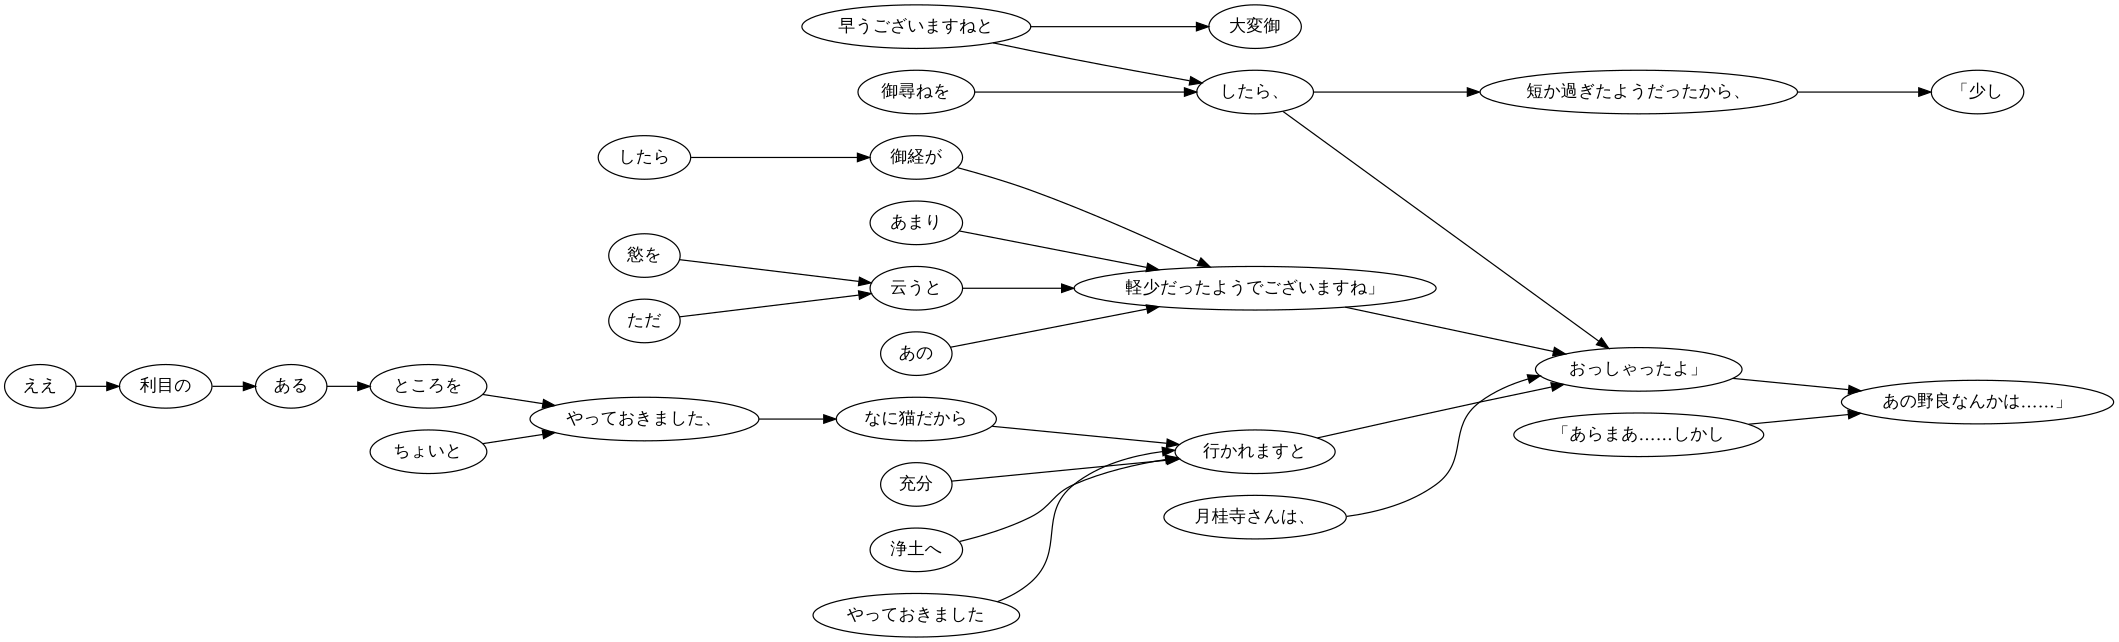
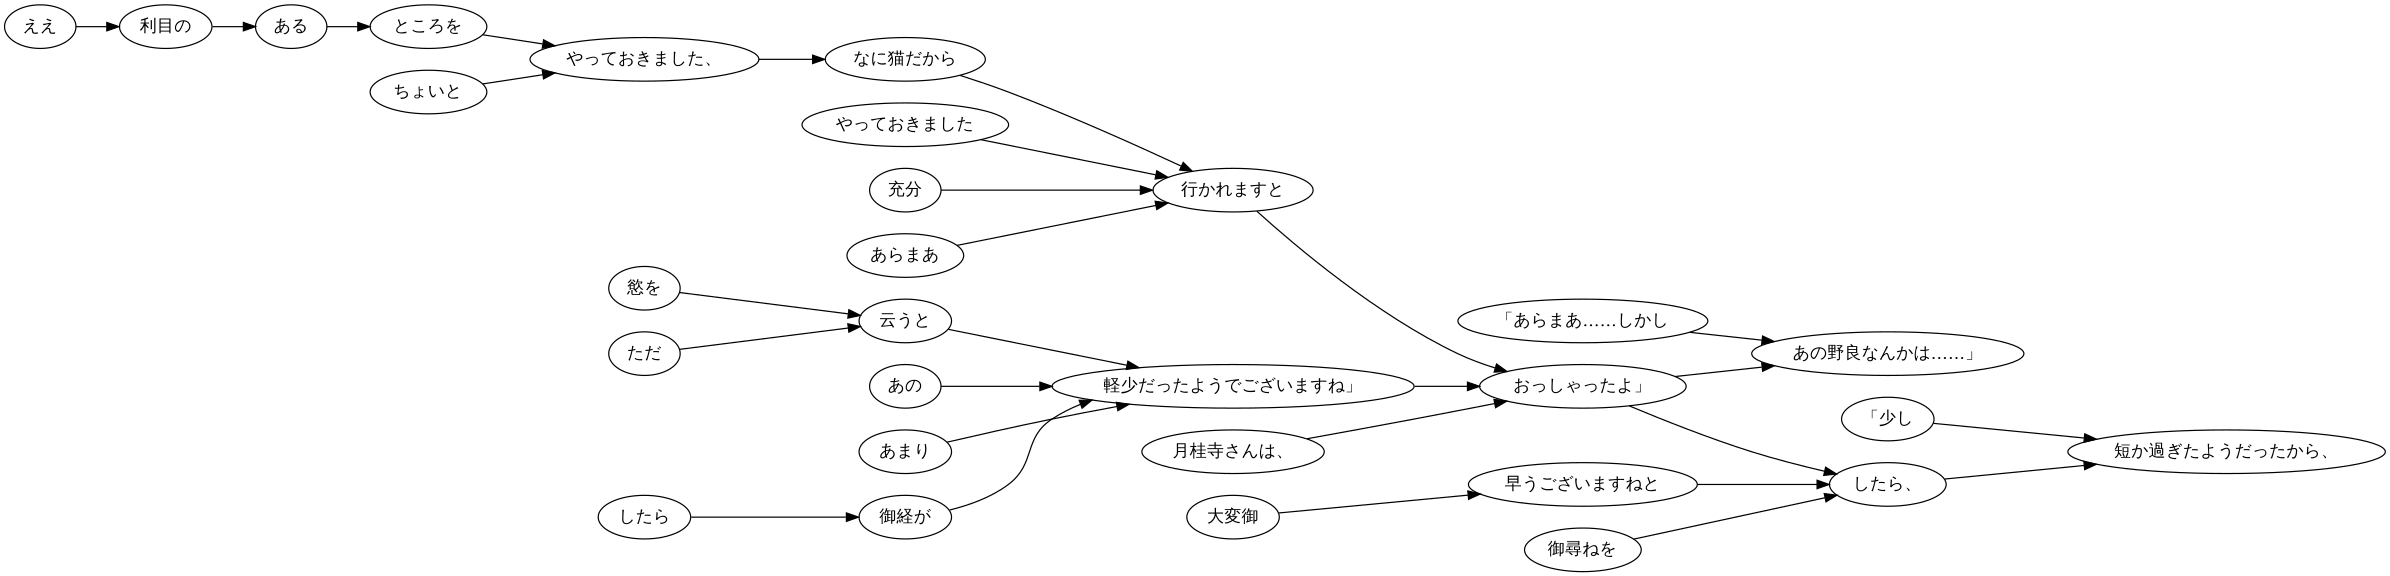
edge "早うございますねと" -> "大変御": reversed
edge "短か過ぎたようだったから、" -> "「少し": reversed
edge "したら、" -> "おっしゃったよ」": reversed
node "浄土へ": label "浄土へ" -> "あらまあ"
